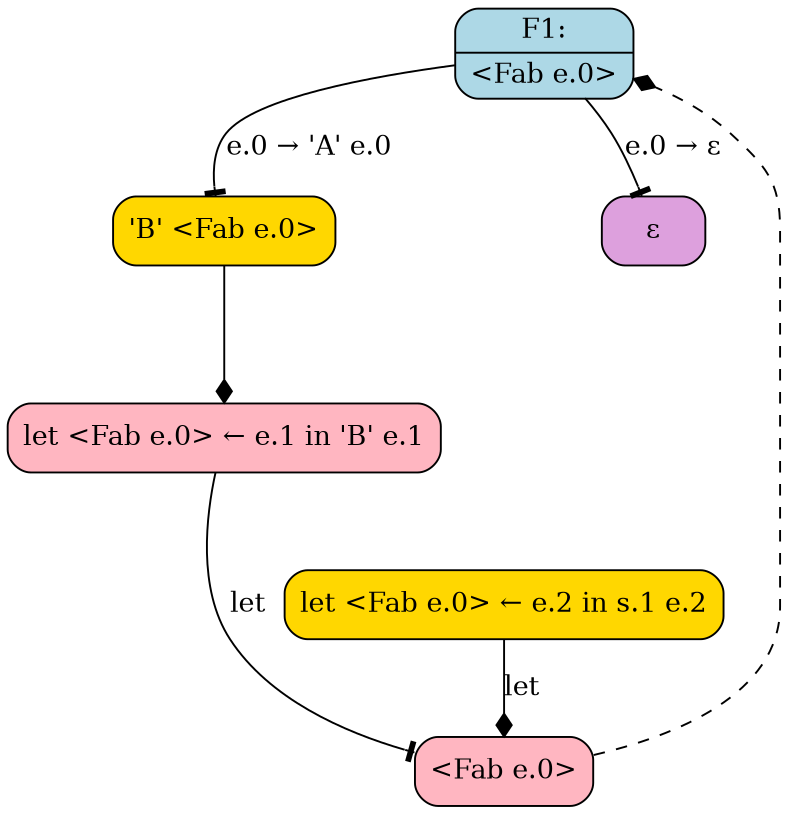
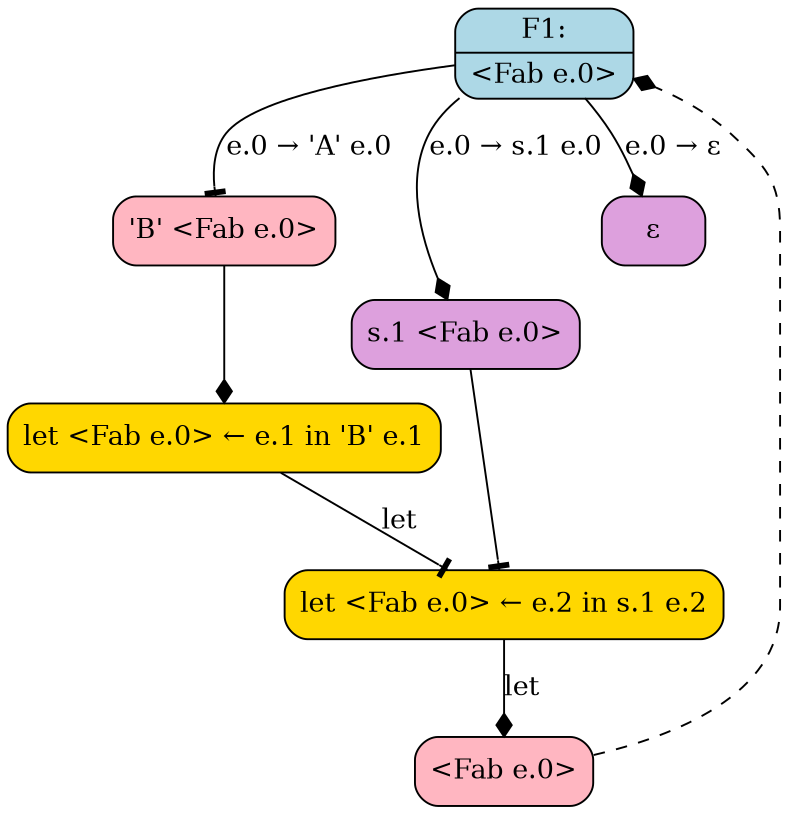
edge "F1:" -> "ε": arrowhead tee -> diamond
node "'B' <Fab e.0>": fillcolor gold -> lightpink
node "s.1 <Fab e.0>": added
node "let <Fab e.0> ← e.1 in 'B' e.1": fillcolor lightpink -> gold
edge "let <Fab e.0> ← e.1 in 'B' e.1" -> "<Fab e.0>": now "let <Fab e.0> ← e.1 in 'B' e.1" -> "let <Fab e.0> ← e.2 in s.1 e.2"
